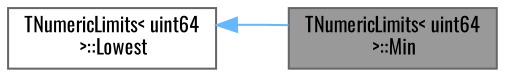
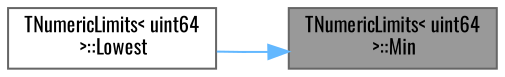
edge "TNumericLimits< uint64 >::Min" -> "TNumericLimits< uint64 >::Lowest": reversed
